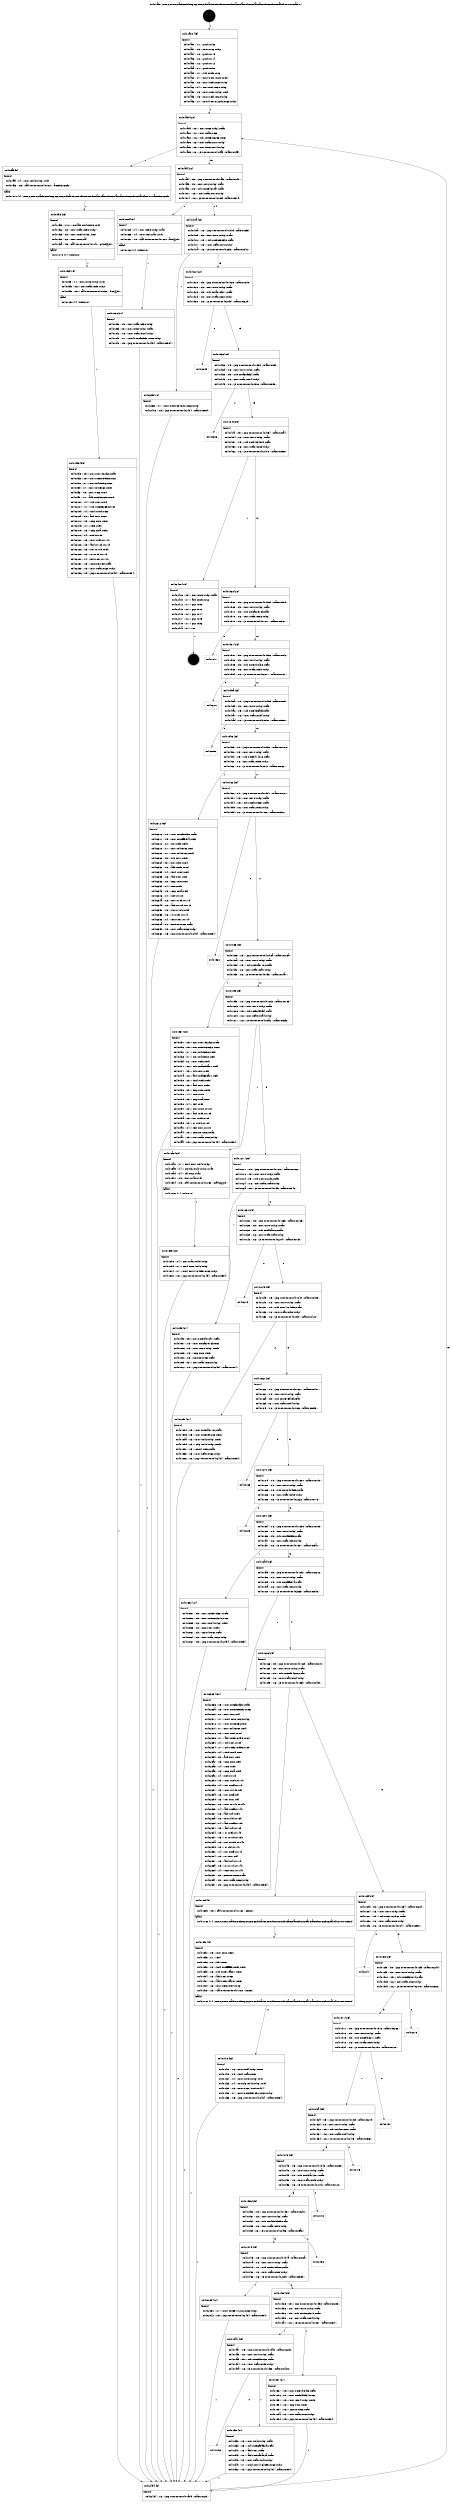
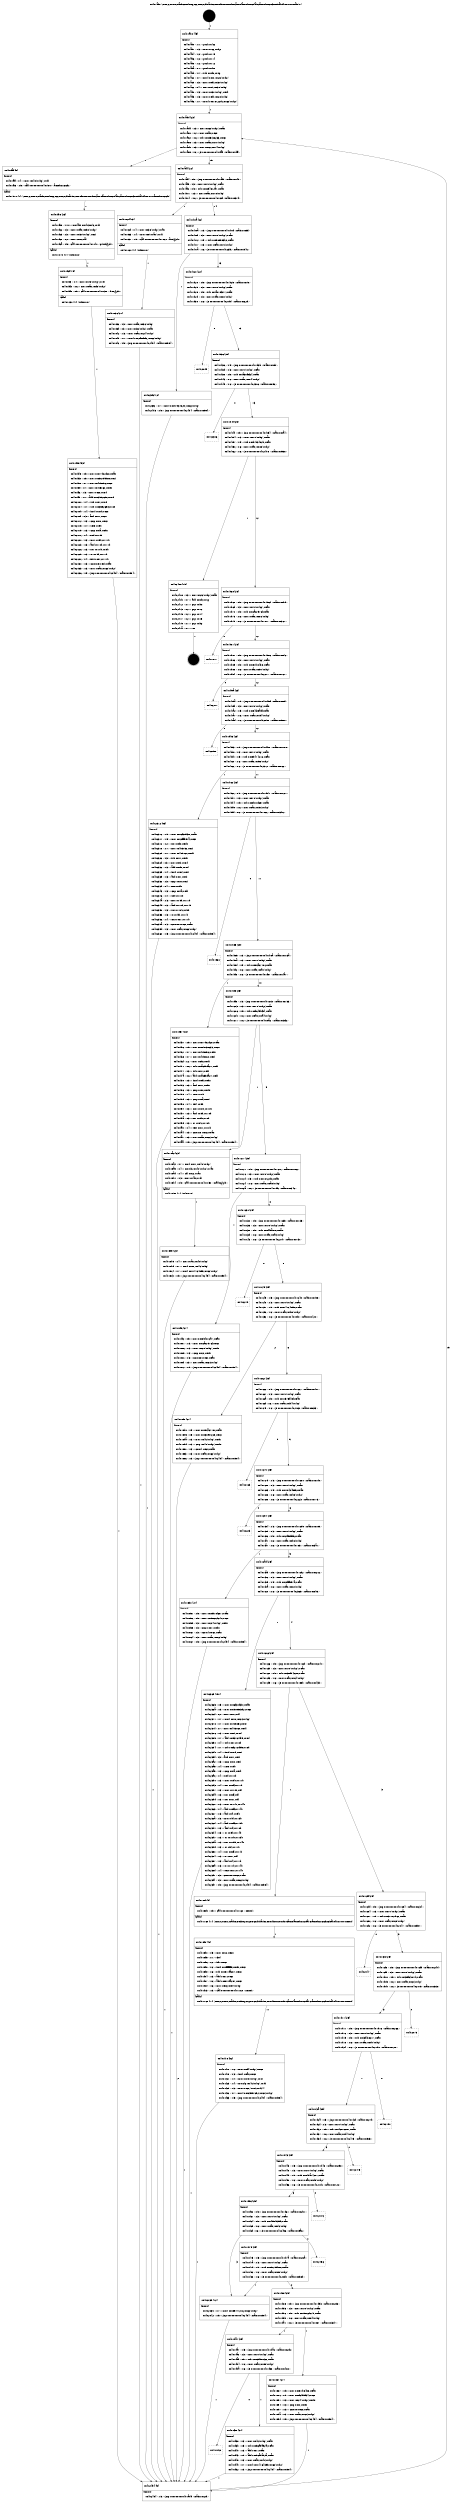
edge "0x401d5c [25]" -> "0x401d75 [25]": now "0x401d5c [25]" -> "0x40203b [12]"
